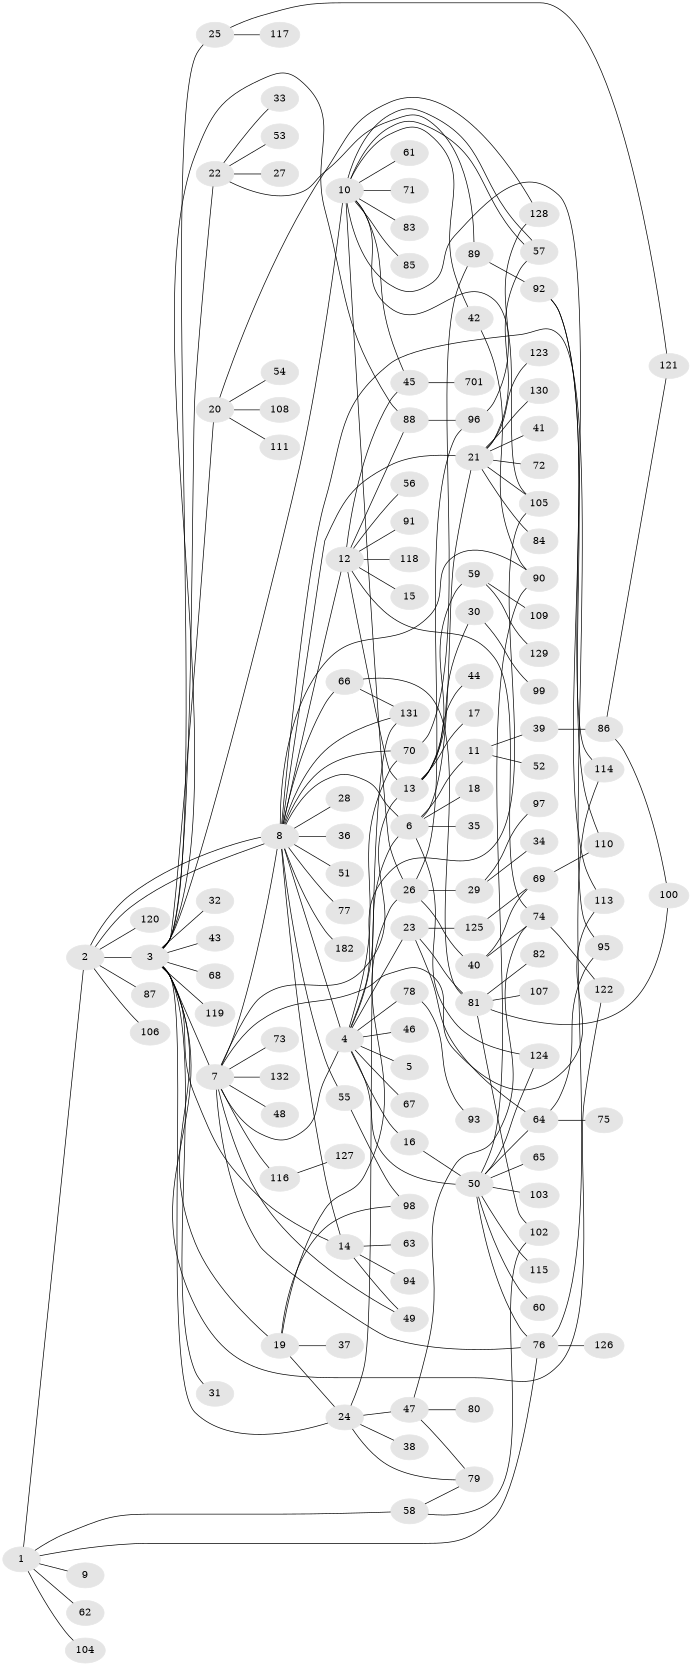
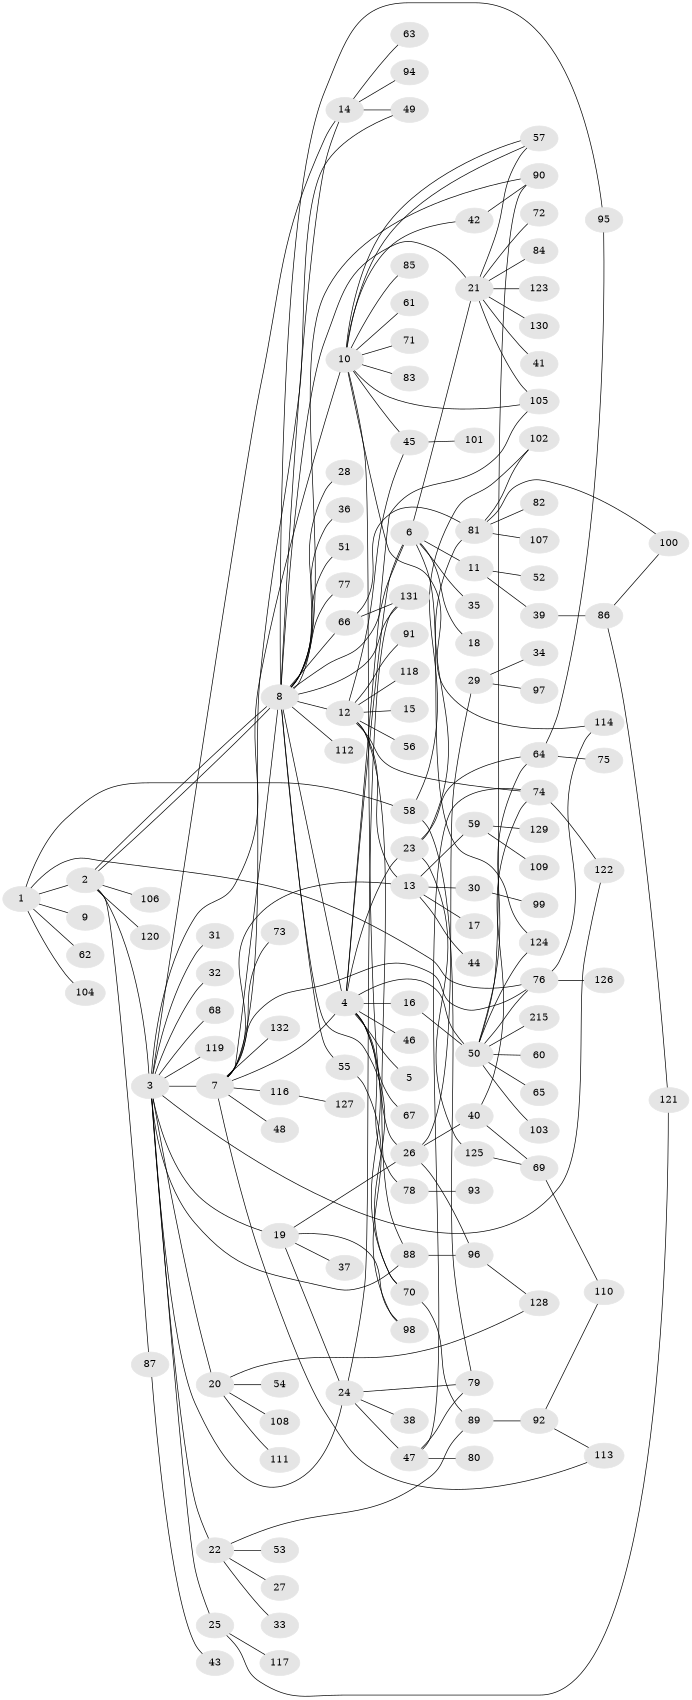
node "701": label "701" -> "101"
edge "43" -- "3": now "43" -- "87"
node "182": label "182" -> "112"
node "115": label "115" -> "215"
